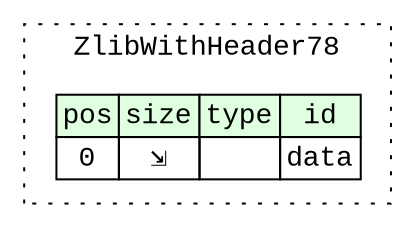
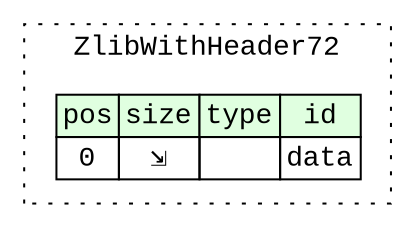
cluster "ZlibWithHeader78": label "ZlibWithHeader78" -> "ZlibWithHeader72"
